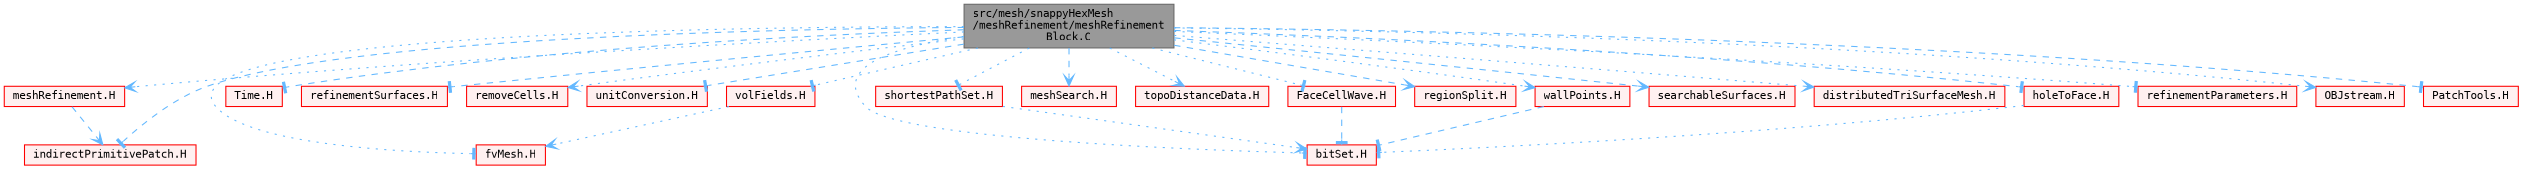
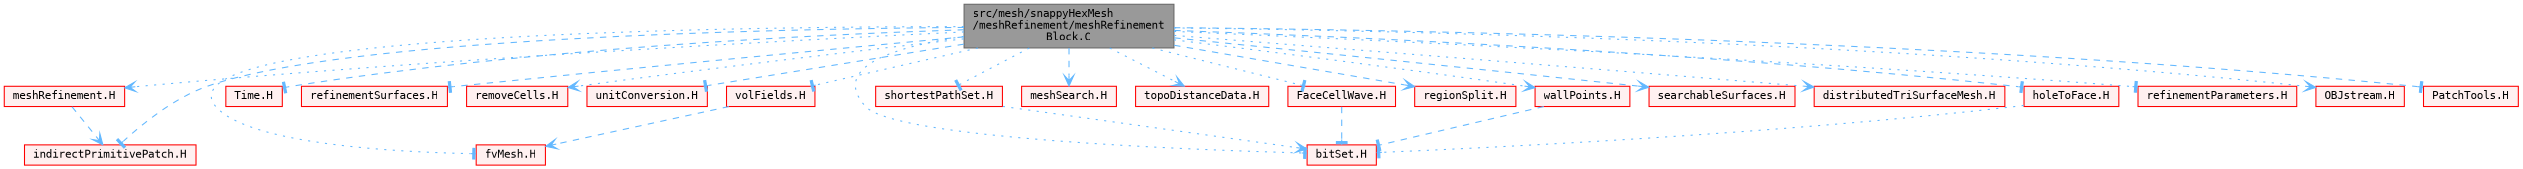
edge "volFields.H" -> "fvMesh.H": style dotted -> dashed
